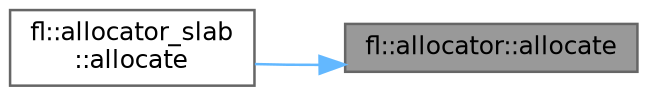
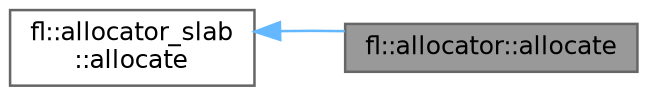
edge "fl::allocator_slab ::allocate" -> "fl::allocator::allocate": reversed
